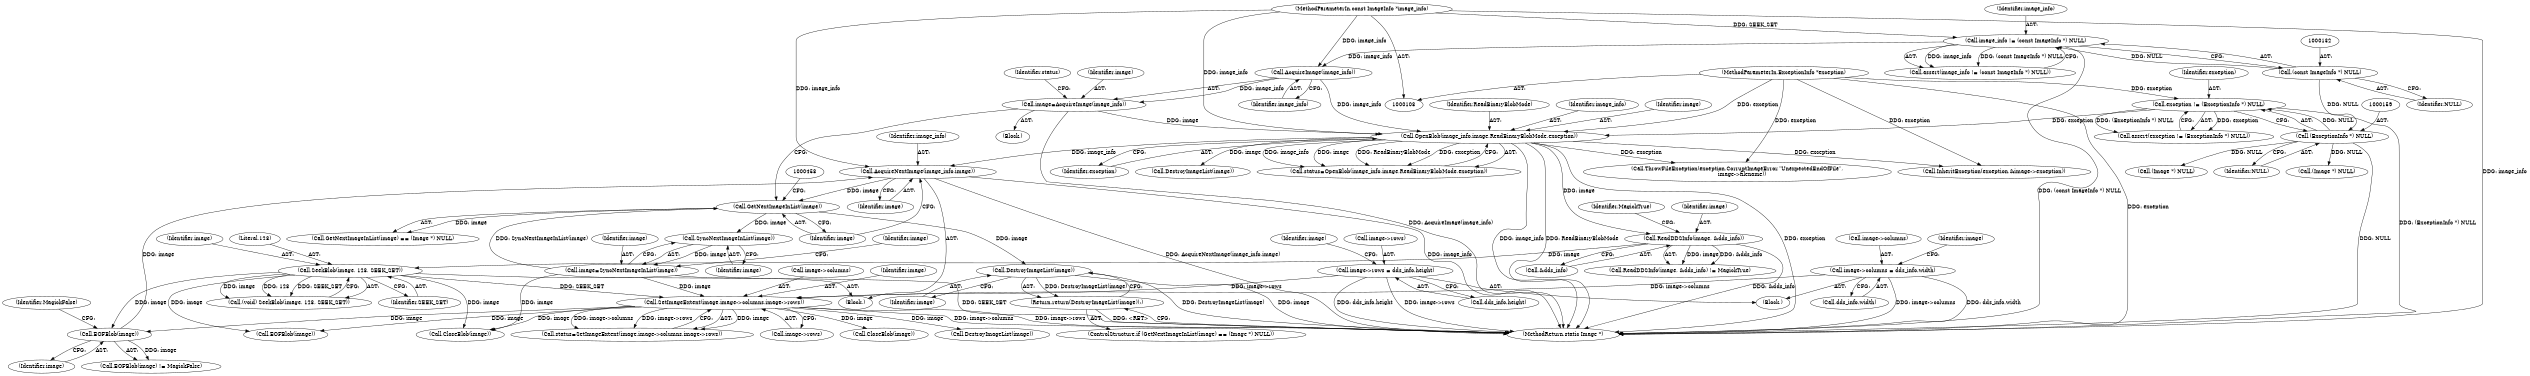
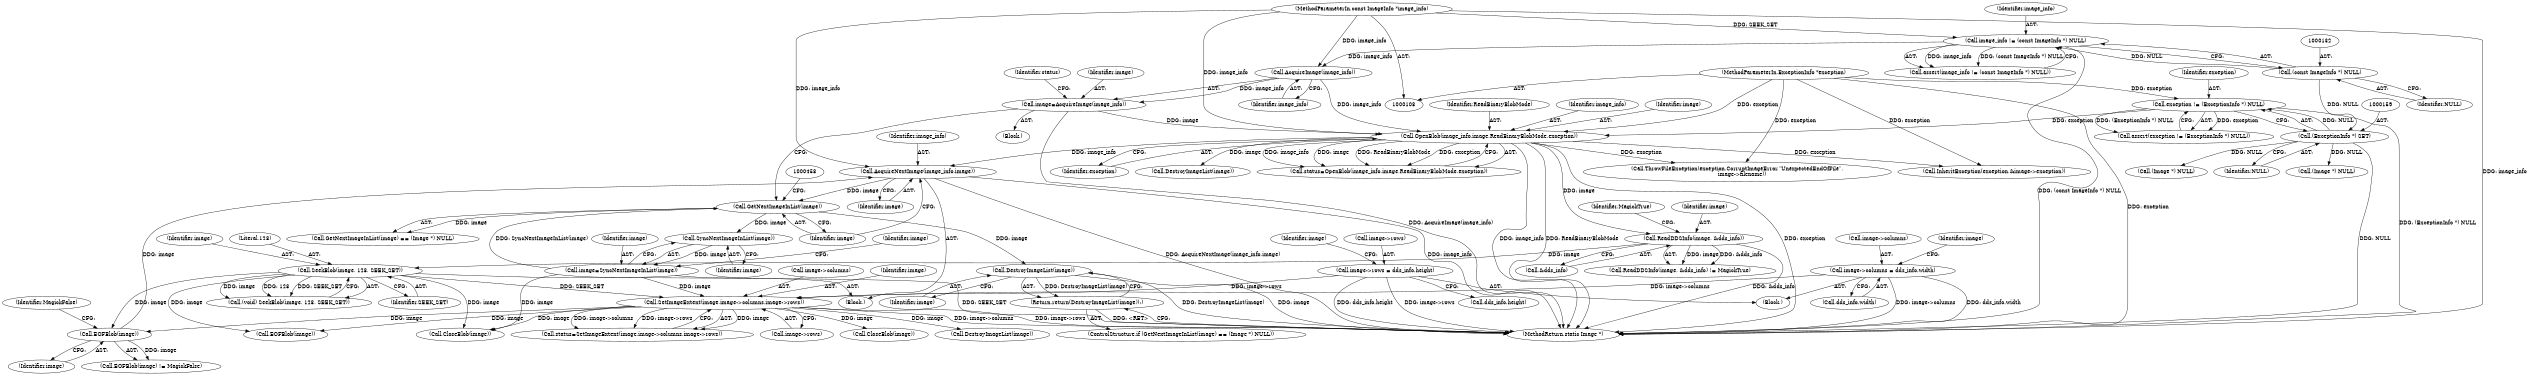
node "(Call,(ExceptionInfo *) NULL)": label "(Call,(ExceptionInfo *) NULL)" -> "(Call,(ExceptionInfo *) SET)"
edge "(Call,dds_info.height)" -> "(Call,image->rows = dds_info.height)": removed, label "AST:"
